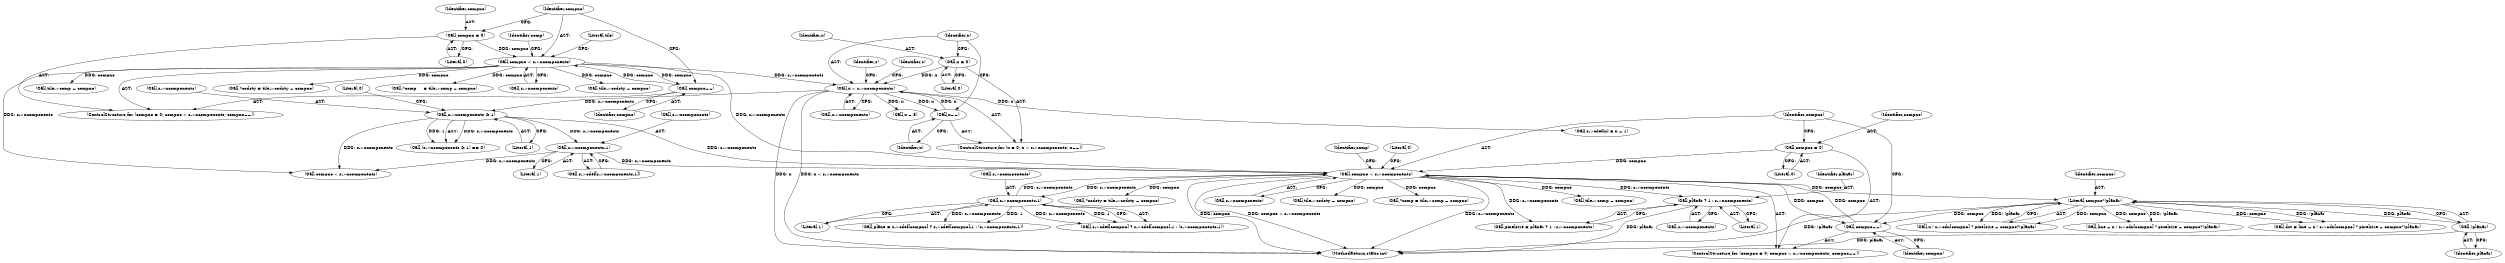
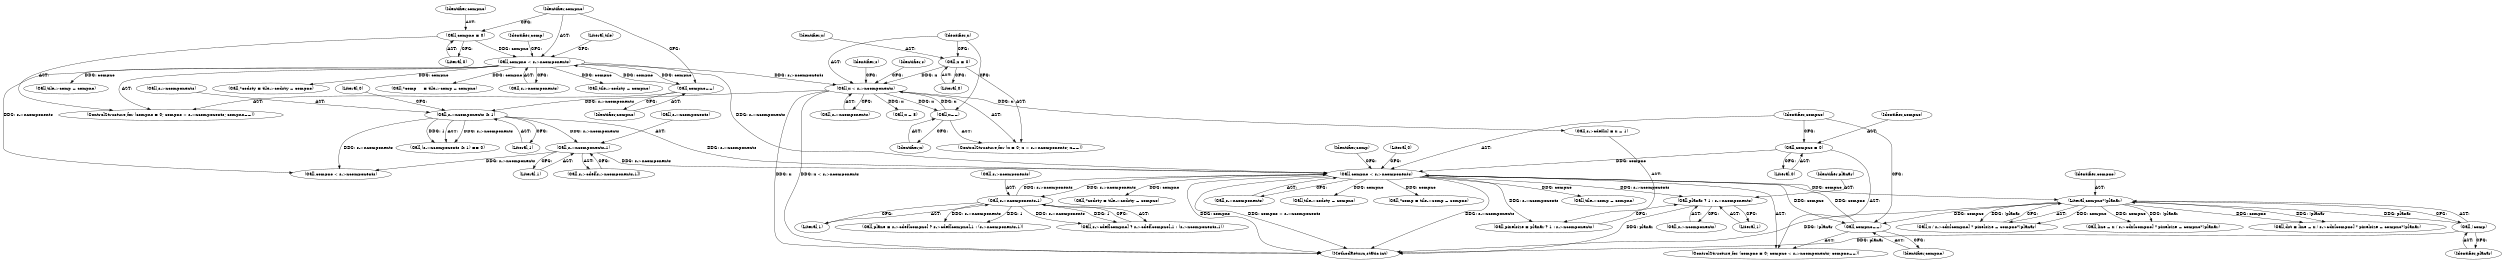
edge "(Call,planar ? 1 : s->ncomponents)" -> "(Call,pixelsize = planar ? 1 : s->ncomponents)": now "(Call,s->cdef[x] = x + 1)" -> "(Call,pixelsize = planar ? 1 : s->ncomponents)"
node "(Call,!planar)": label "(Call,!planar)" -> "(Call,!comp)"
